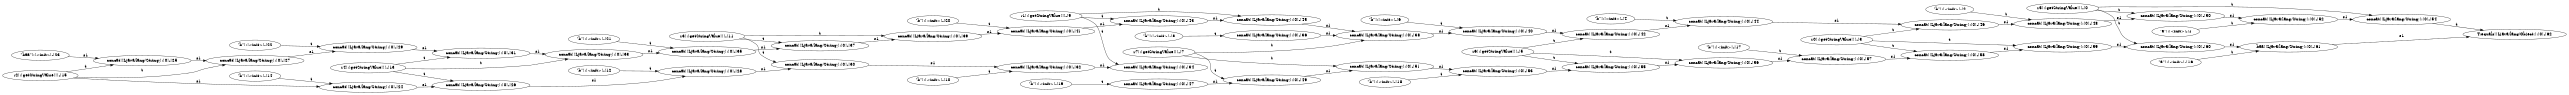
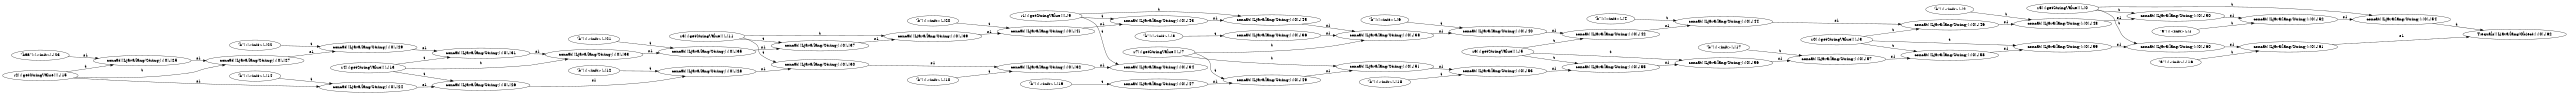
node "baa!!Ljava/lang/String;!:!0!-!61": label "baa!!Ljava/lang/String;!:!0!-!61" -> "concat!!Ljava/lang/String;!:!0!-!61"
